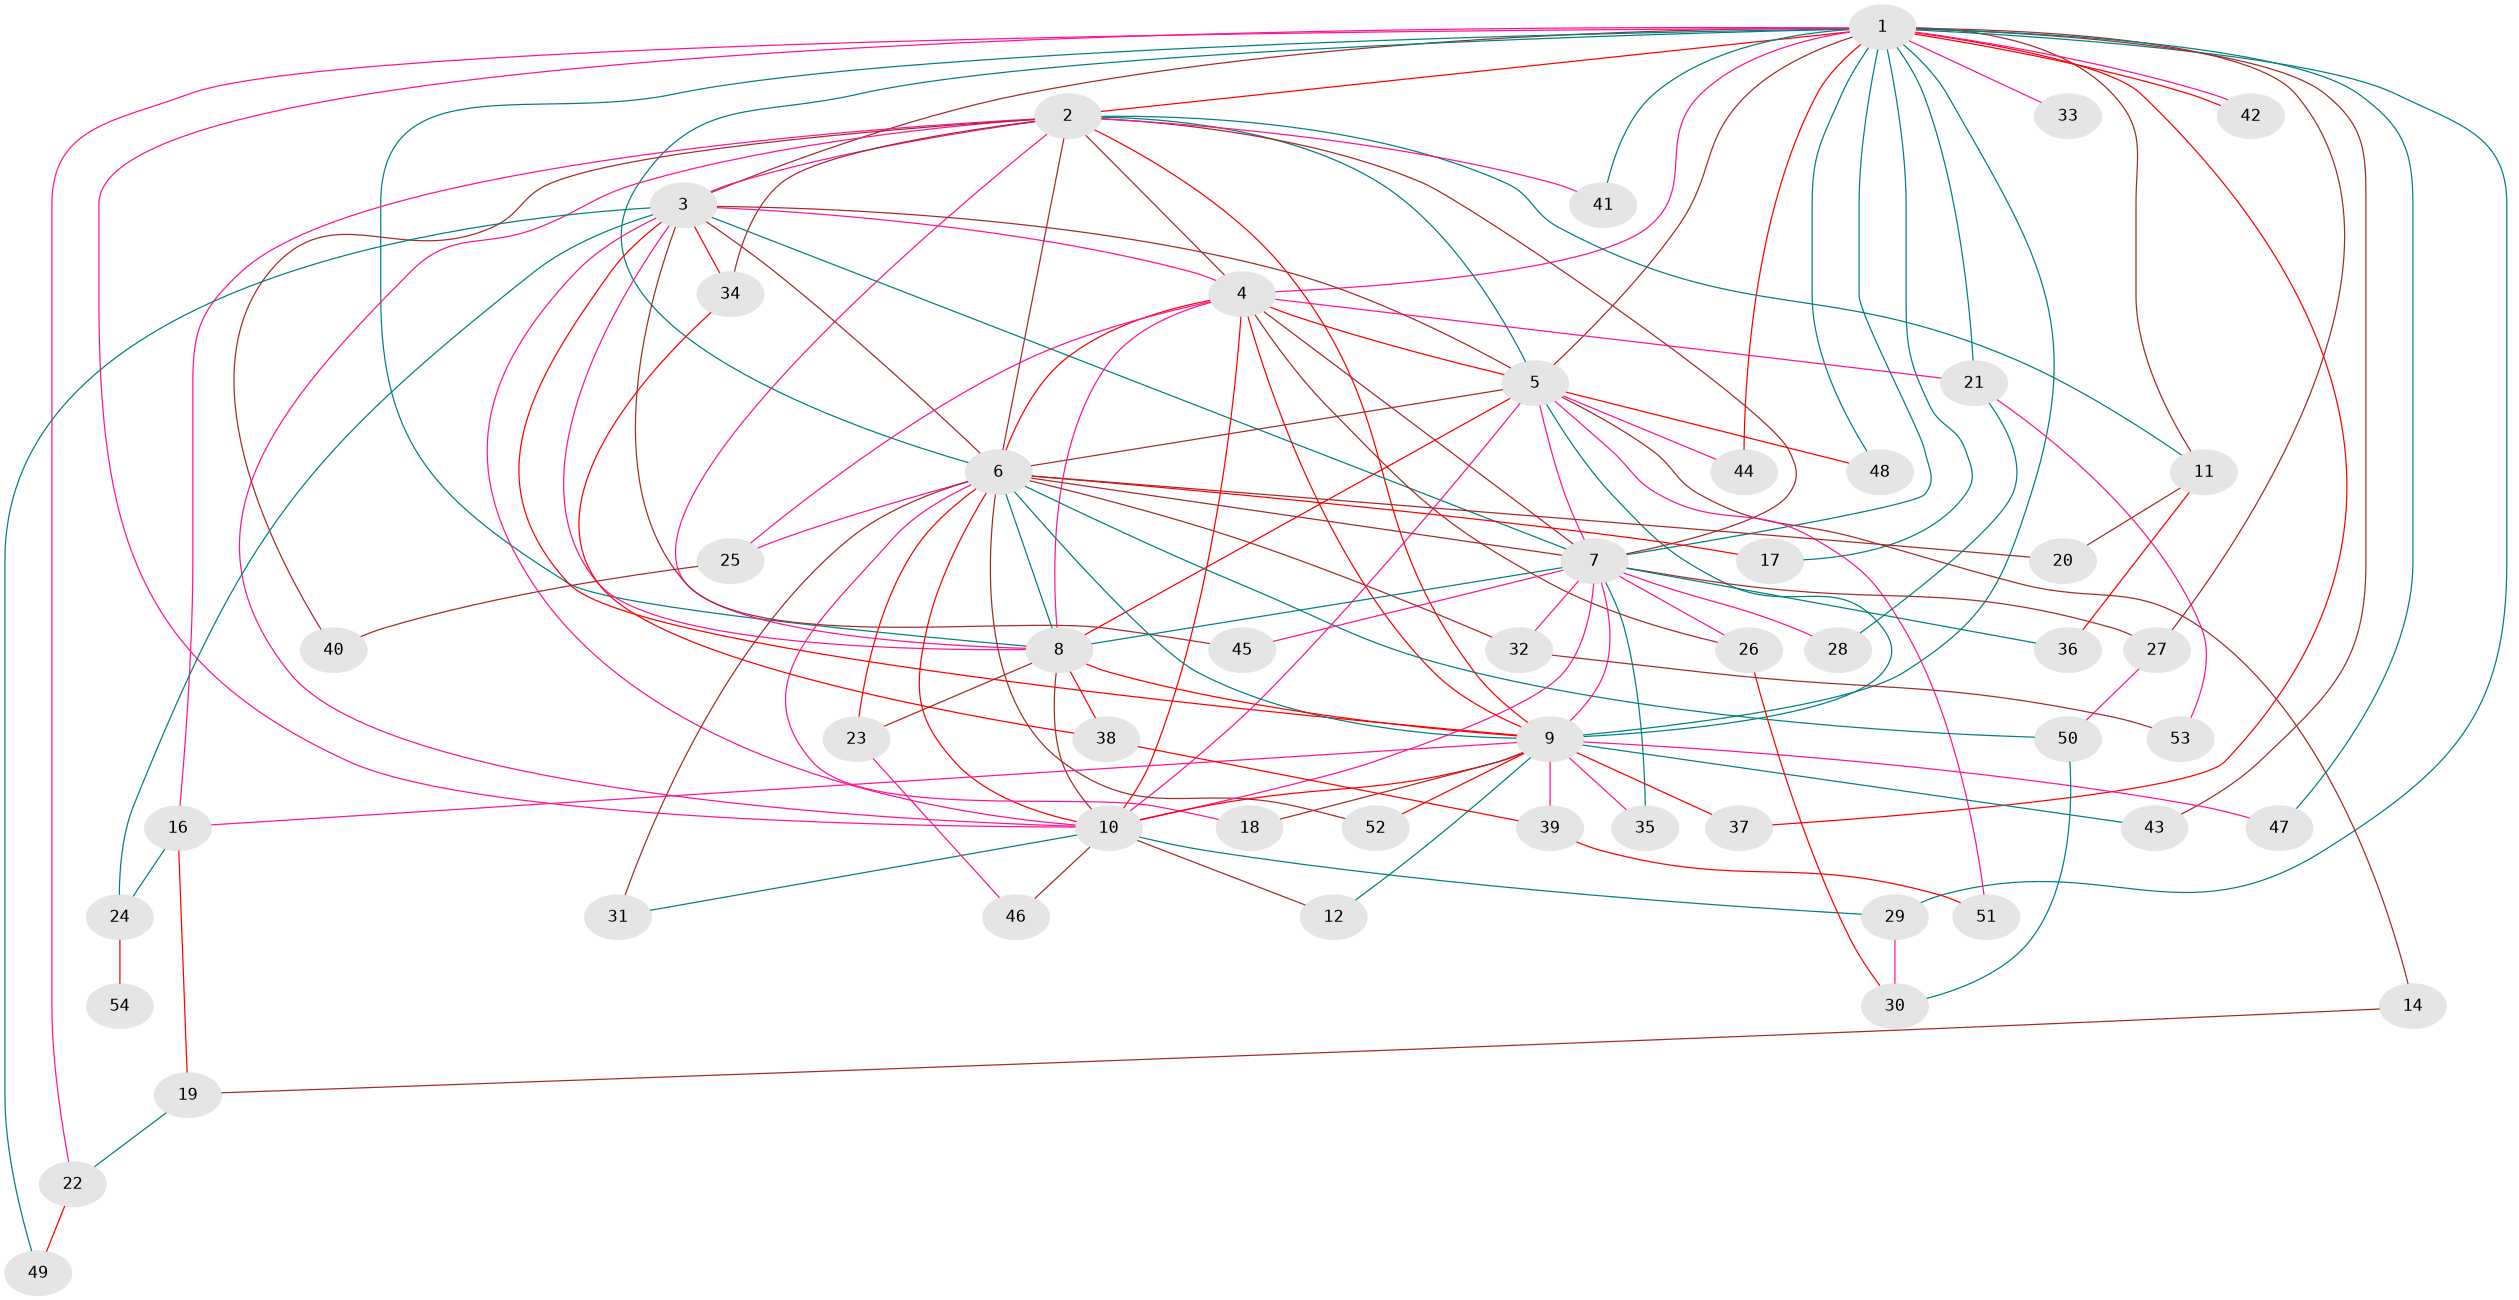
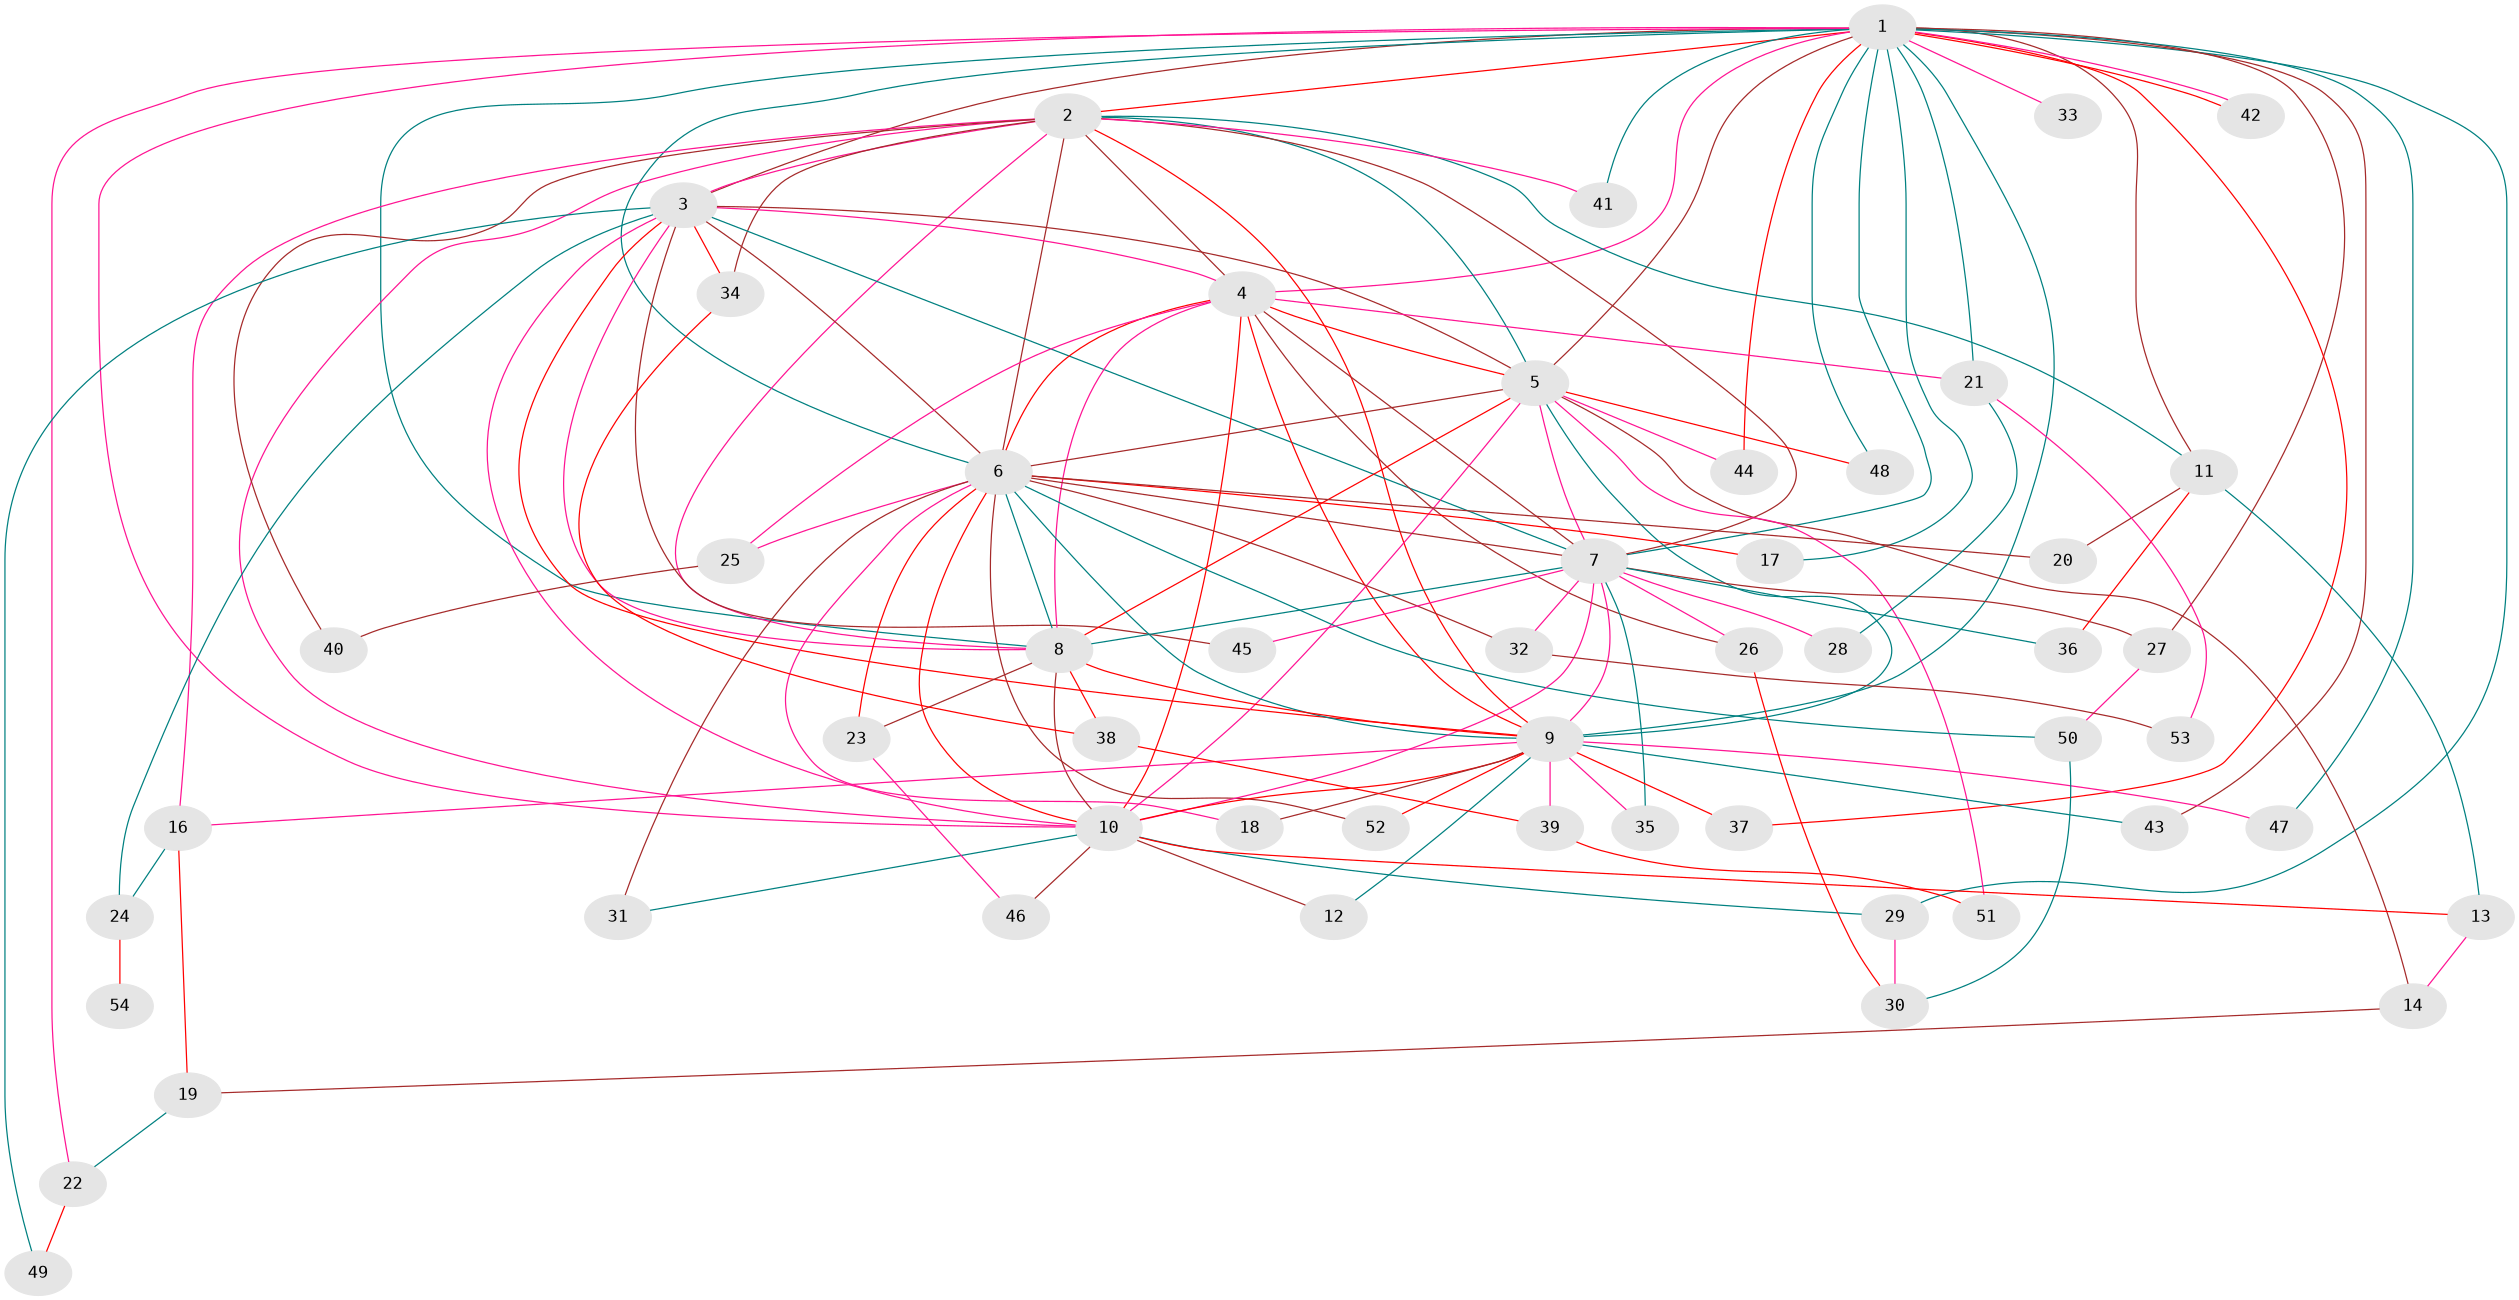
node "13": added
